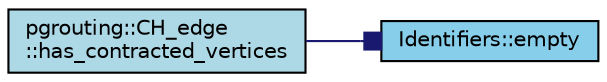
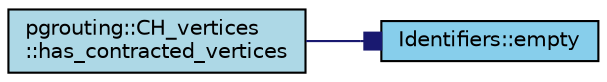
node "pgrouting::CH_edge ::has_contracted_vertices": label "pgrouting::CH_edge ::has_contracted_vertices" -> "pgrouting::CH_vertices ::has_contracted_vertices"
